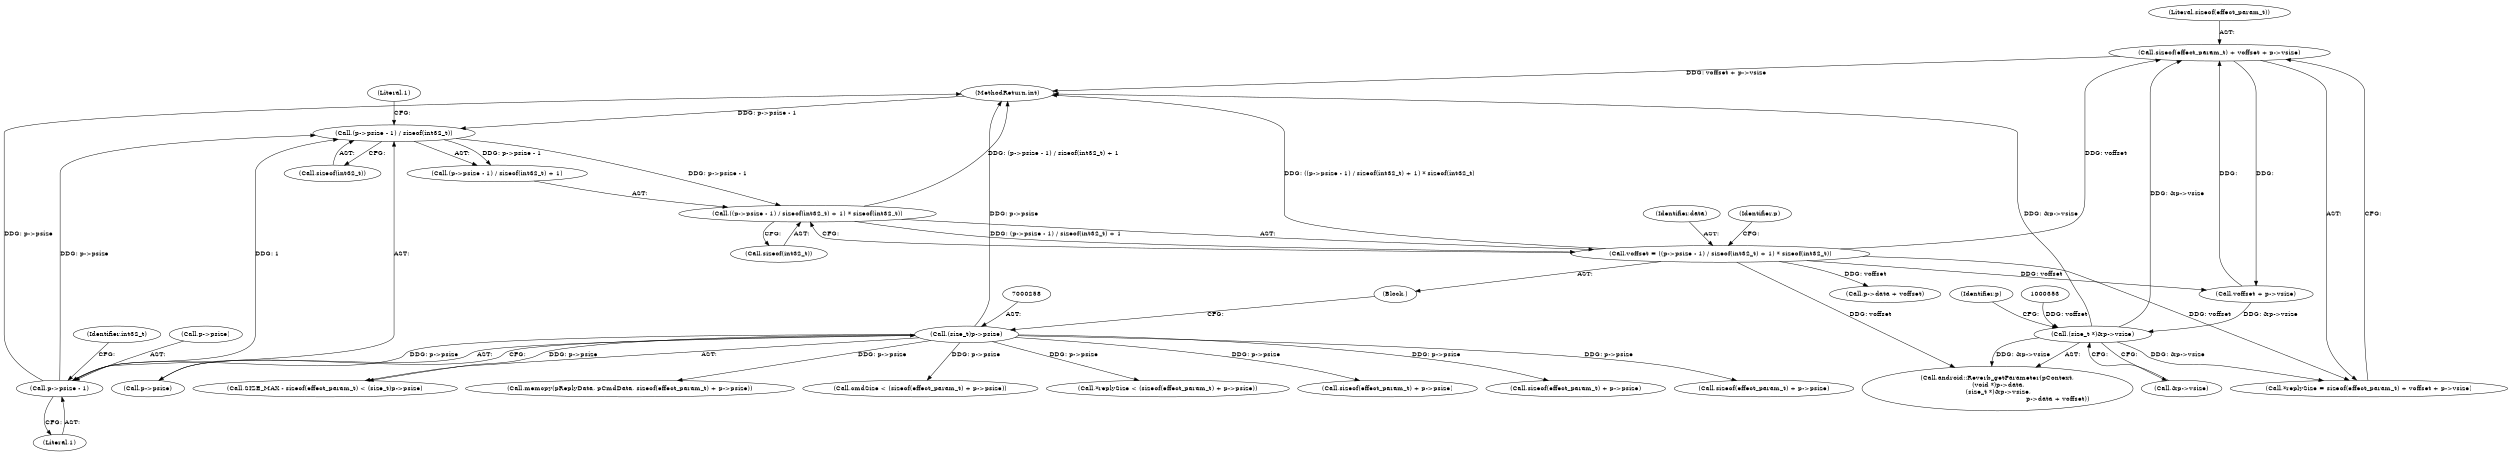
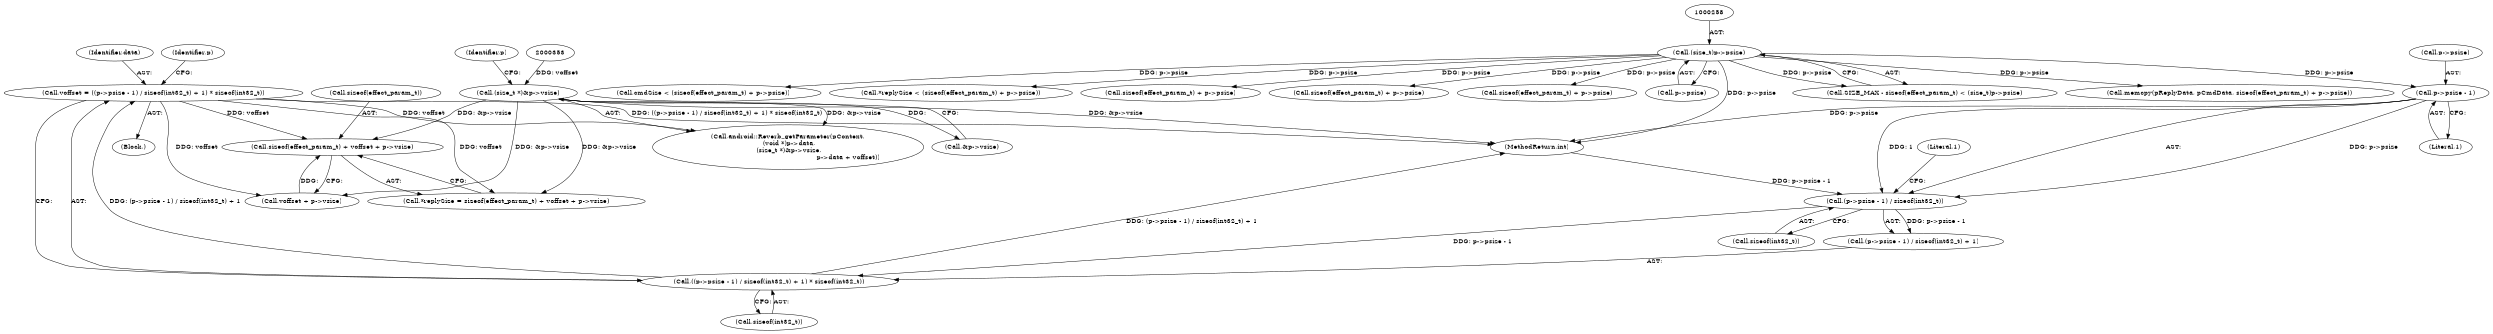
node "(Literal,sizeof(effect_param_t))": label "(Literal,sizeof(effect_param_t))" -> "(Call,sizeof(effect_param_t))"
edge "(Call,sizeof(effect_param_t) + voffset + p->vsize)" -> "(MethodReturn,int)": removed, label "DDG: voffset + p->vsize"
edge "(Call,sizeof(effect_param_t) + voffset + p->vsize)" -> "(Call,voffset + p->vsize)": label "DDG: " -> "CFG: "
node "7000258": label "7000258" -> "1000258"
node "(Call,p->data + voffset)": removed
node "1000353": label "1000353" -> "2000353"
edge "(Block,)" -> "(Call,(size_t)p->psize)": now "(Call,SIZE_MAX - sizeof(effect_param_t) < (size_t)p->psize)" -> "(Call,(size_t)p->psize)"
edge "(Call,voffset + p->vsize)" -> "(Call,(size_t *)&p->vsize)": reversed
node "(Identifier,int32_t)": removed
edge "(Call,(size_t *)&p->vsize)" -> "(Call,&p->vsize)": label "CFG: " -> "DDG: "
